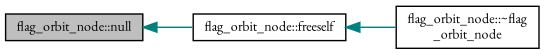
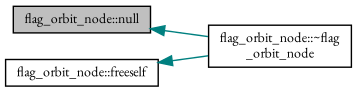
edge "flag_orbit_node::freeself" -> "flag_orbit_node::null": now "flag_orbit_node::~flag _orbit_node" -> "flag_orbit_node::null"
